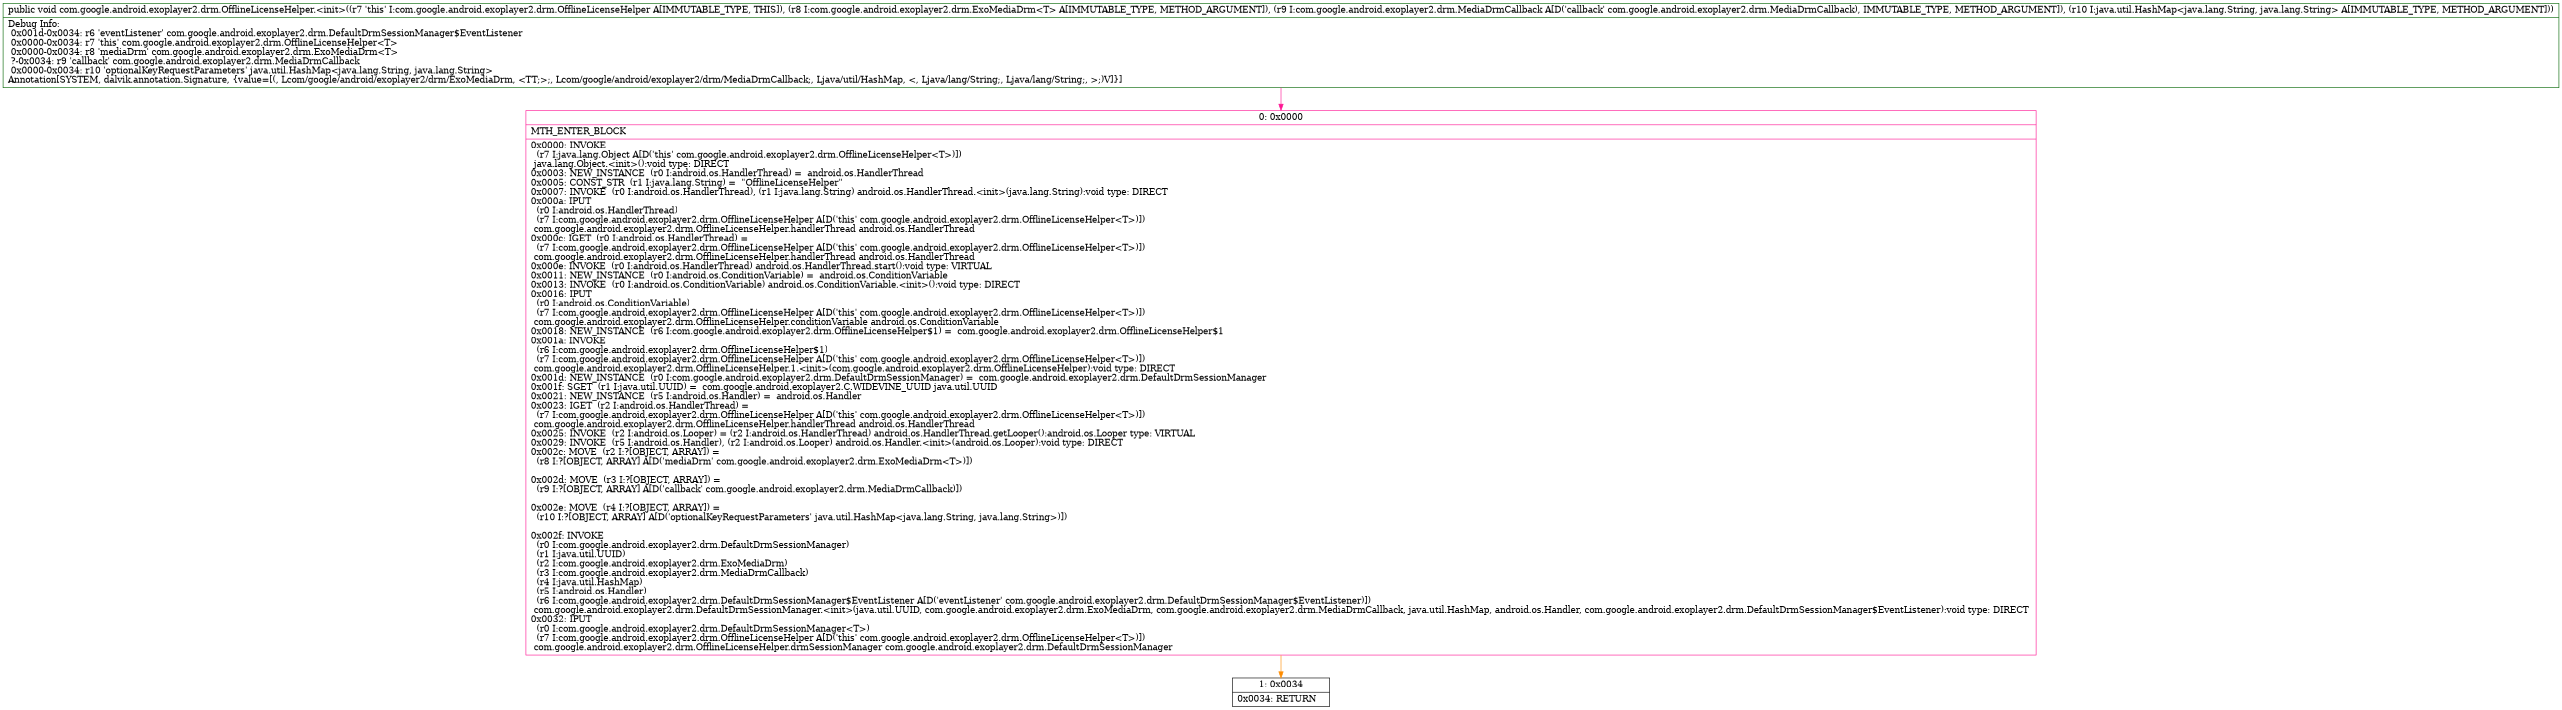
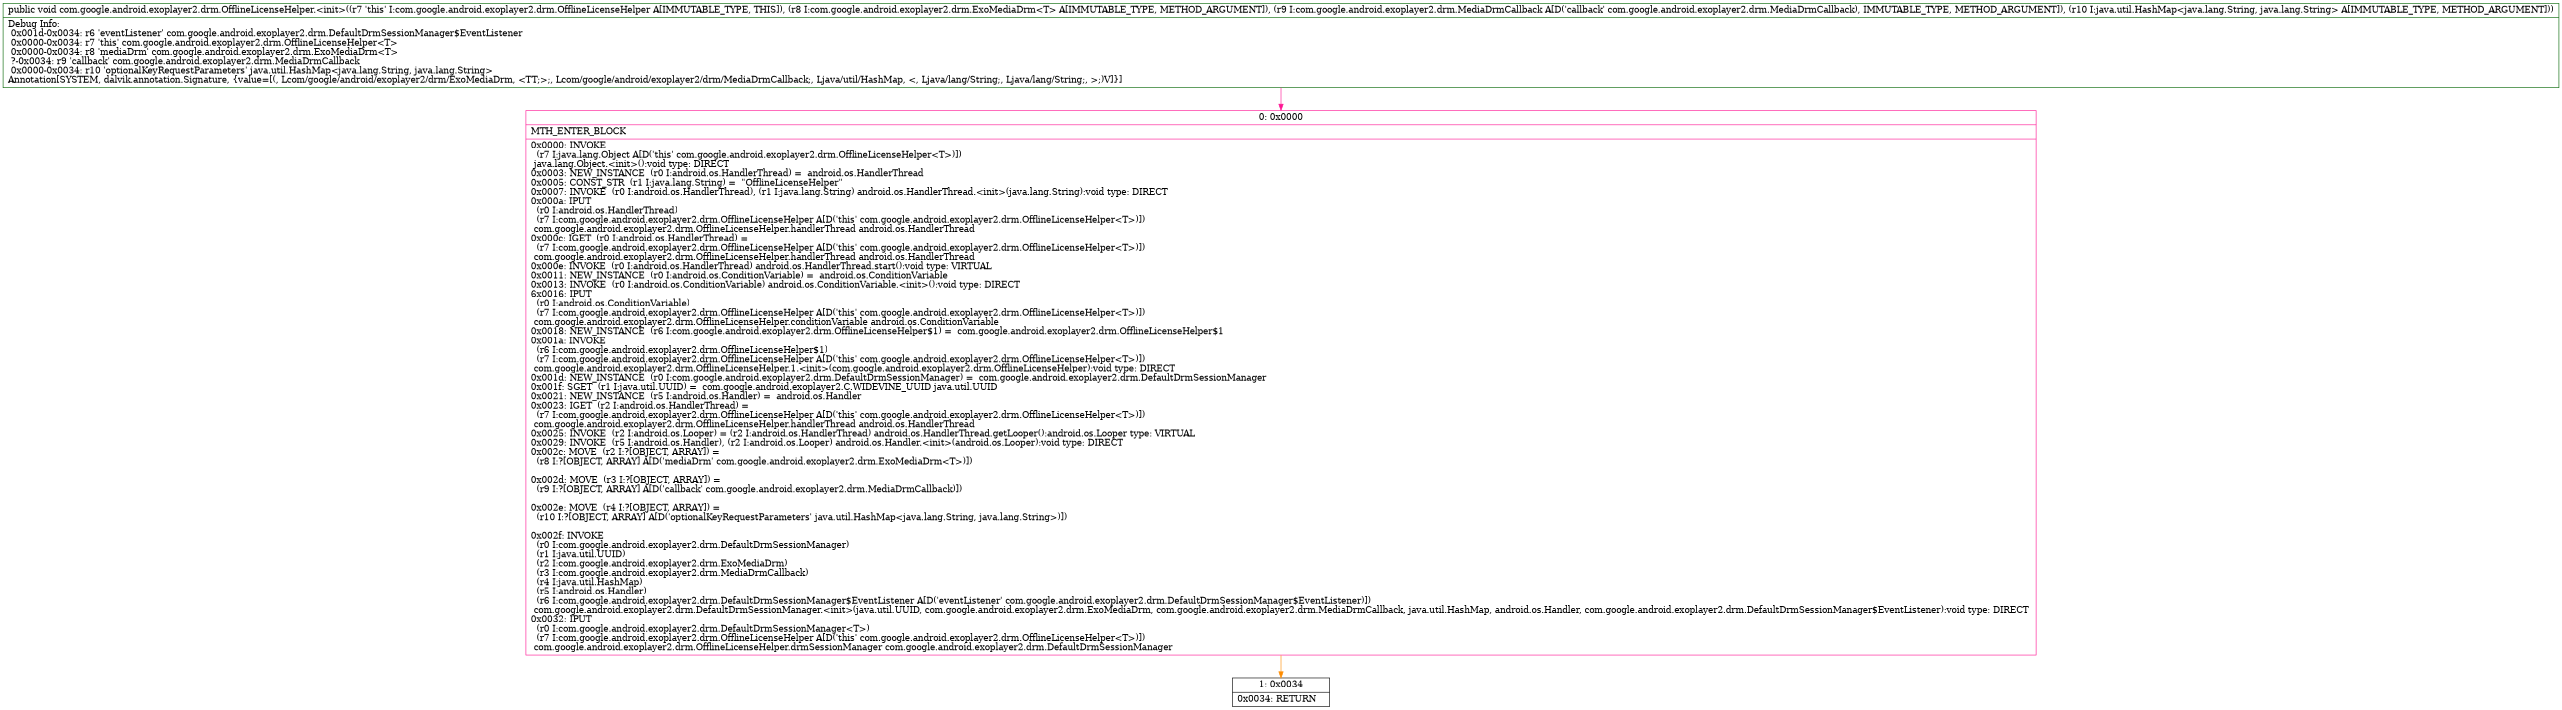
node "0: 0x0000": text "0x0016: IPUT" -> "6x0016: IPUT"
